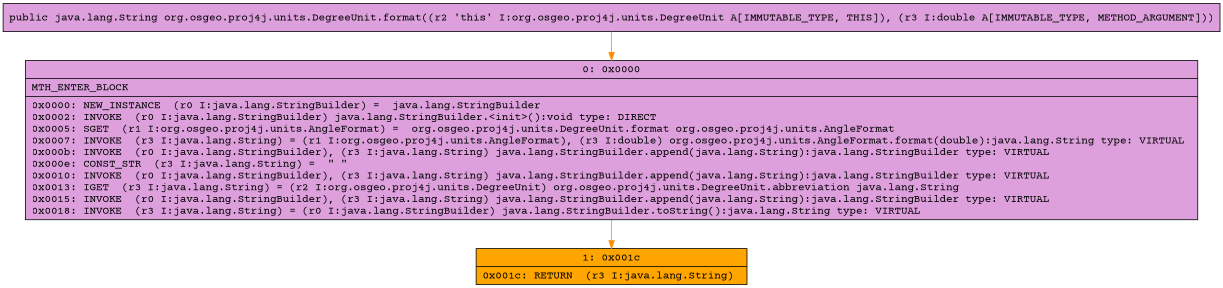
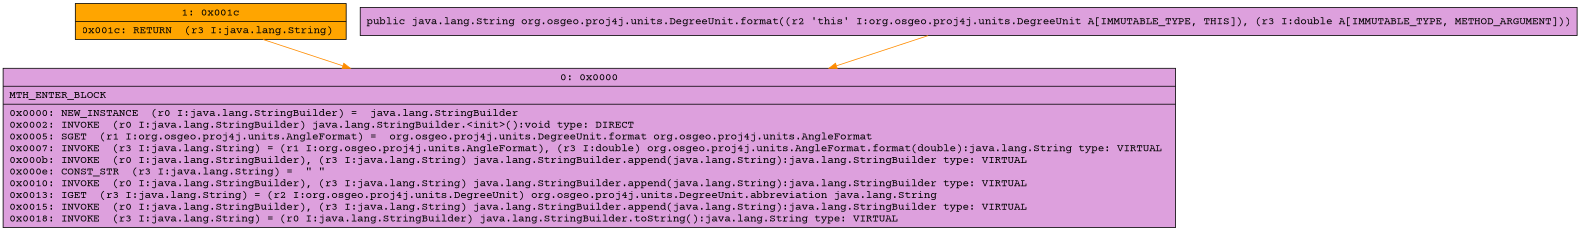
edge "0: 0x0000" -> "1: 0x001c": reversed
